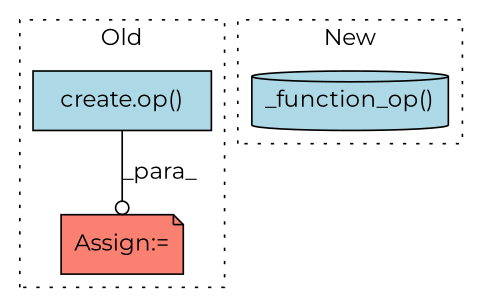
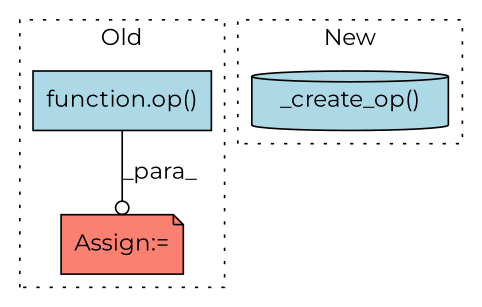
node "create.op()": label "create.op()" -> "function.op()"
node "_function_op()": label "_function_op()" -> "_create_op()"
